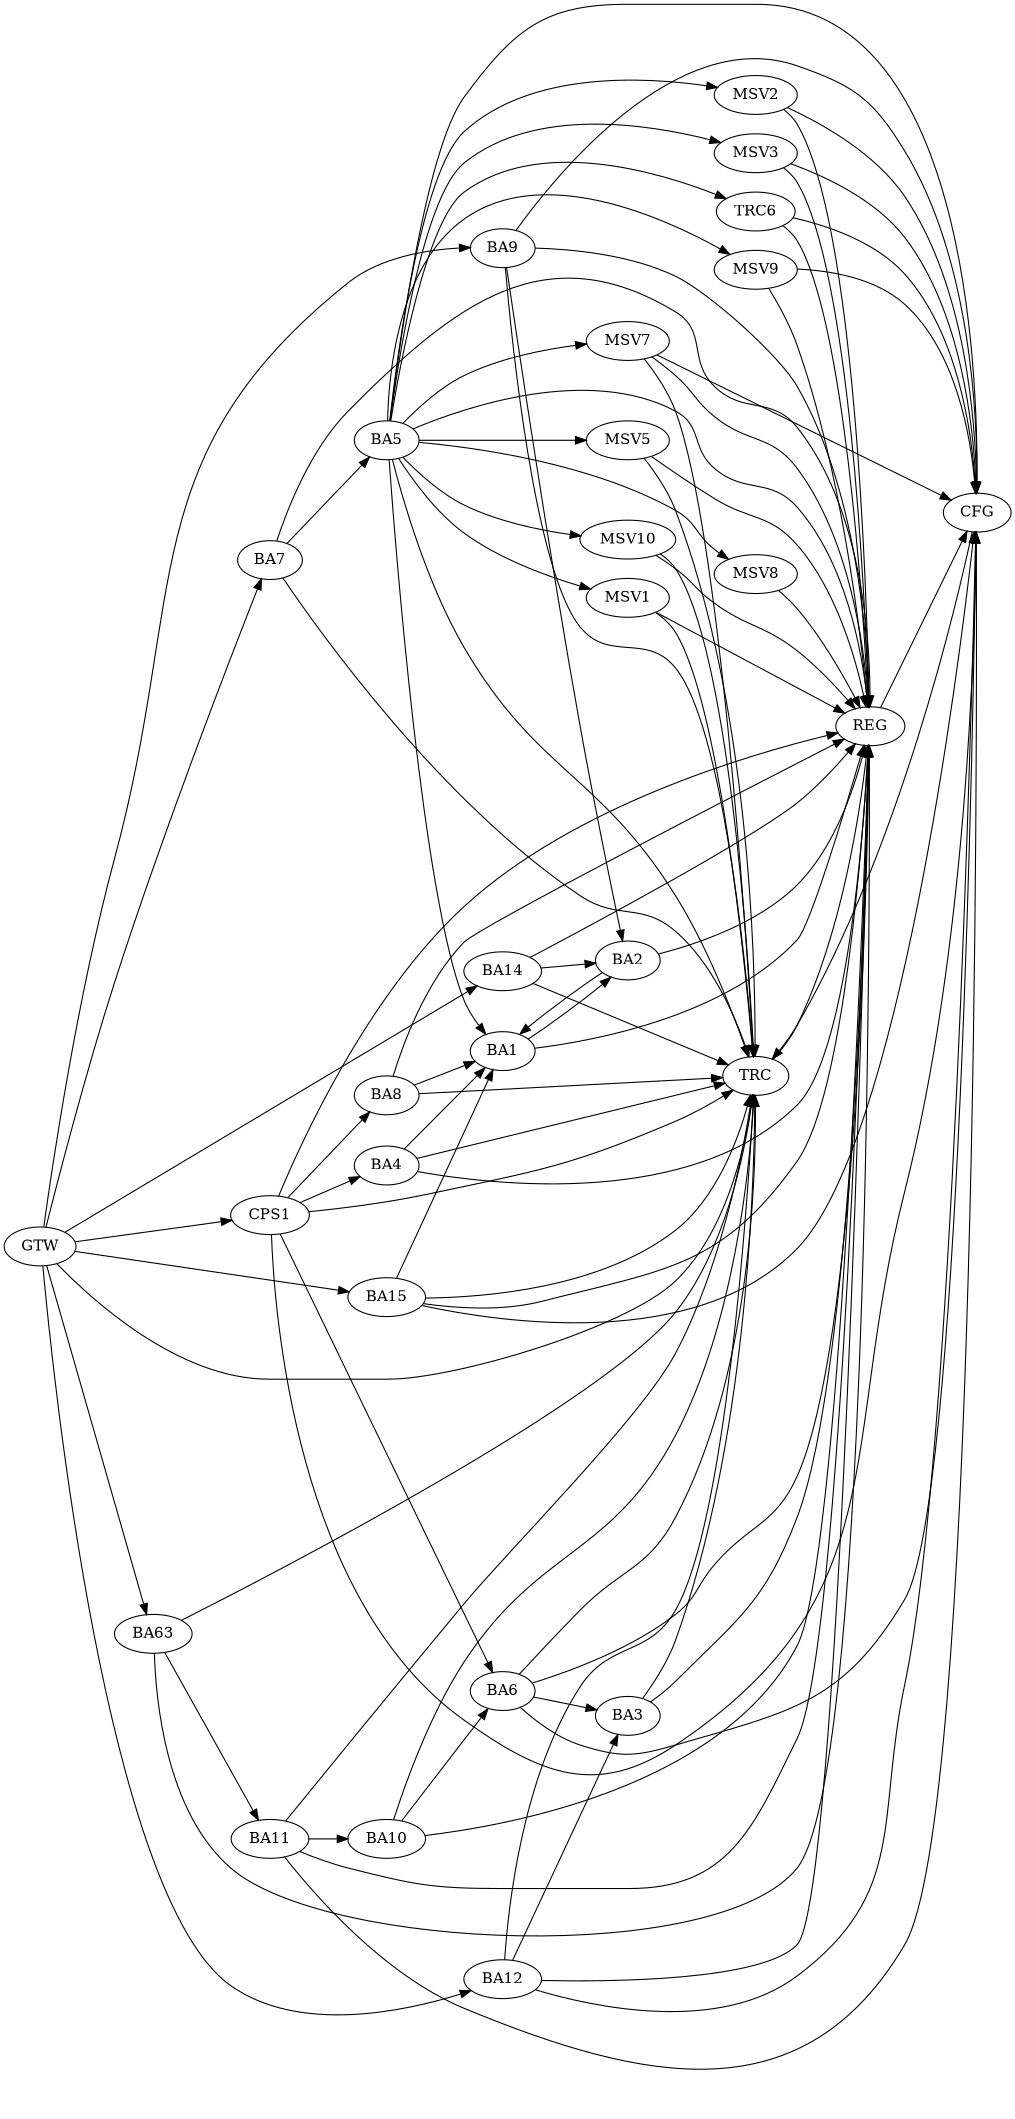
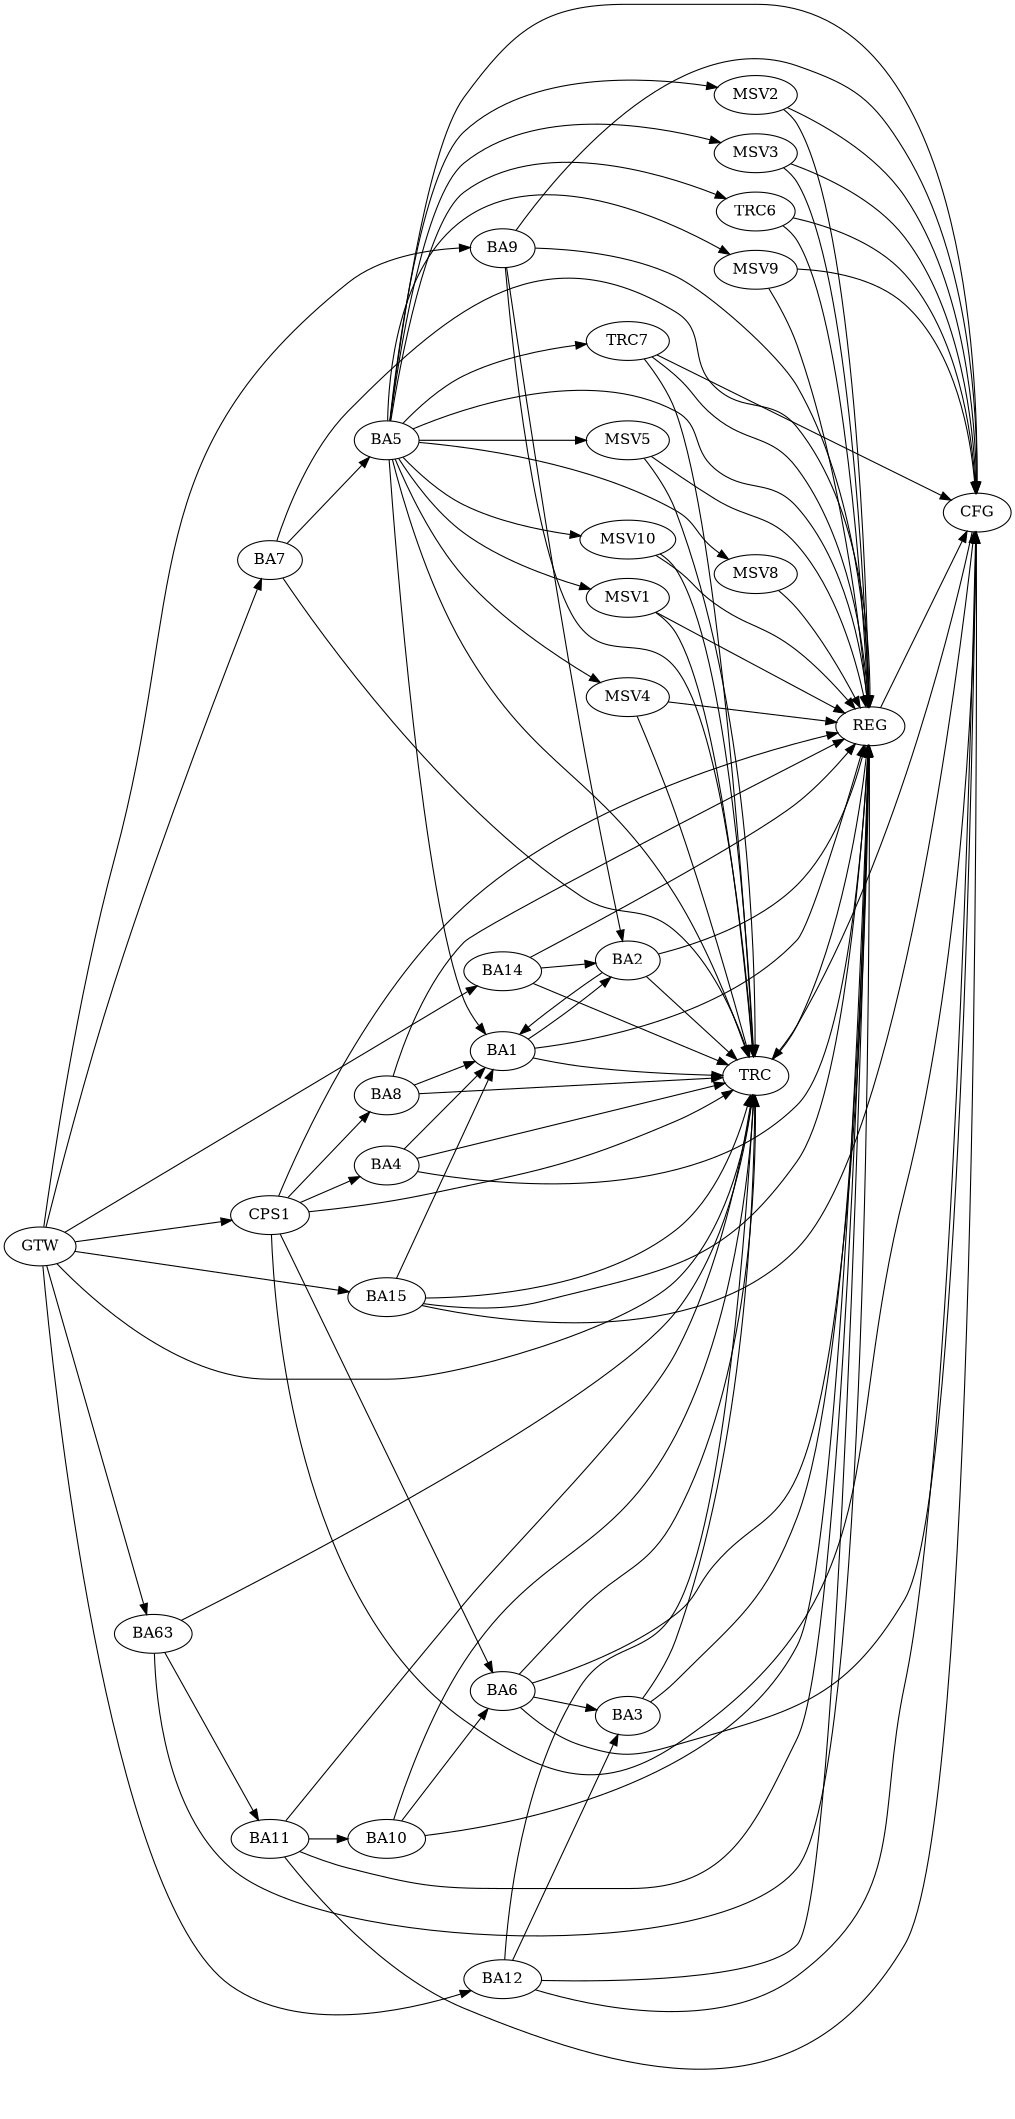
node "MSV7": label "MSV7" -> "TRC7"
node "MSV4": added
edge "BA2" -> "TRC": added
edge "BA1" -> "TRC": added
